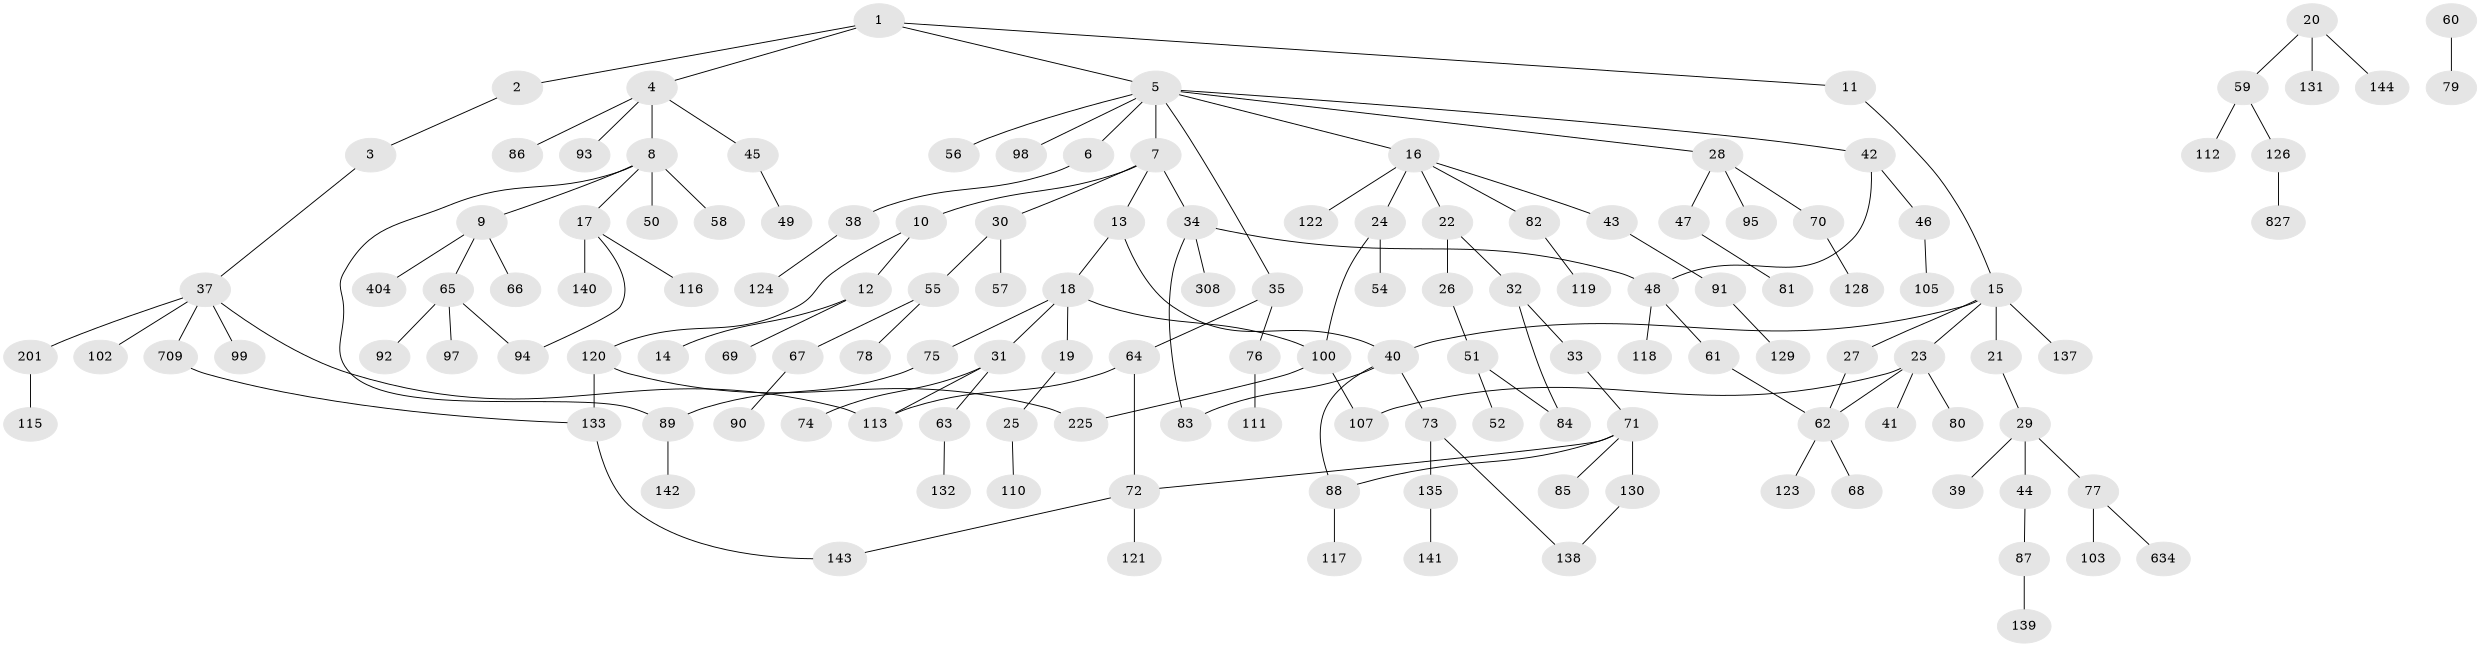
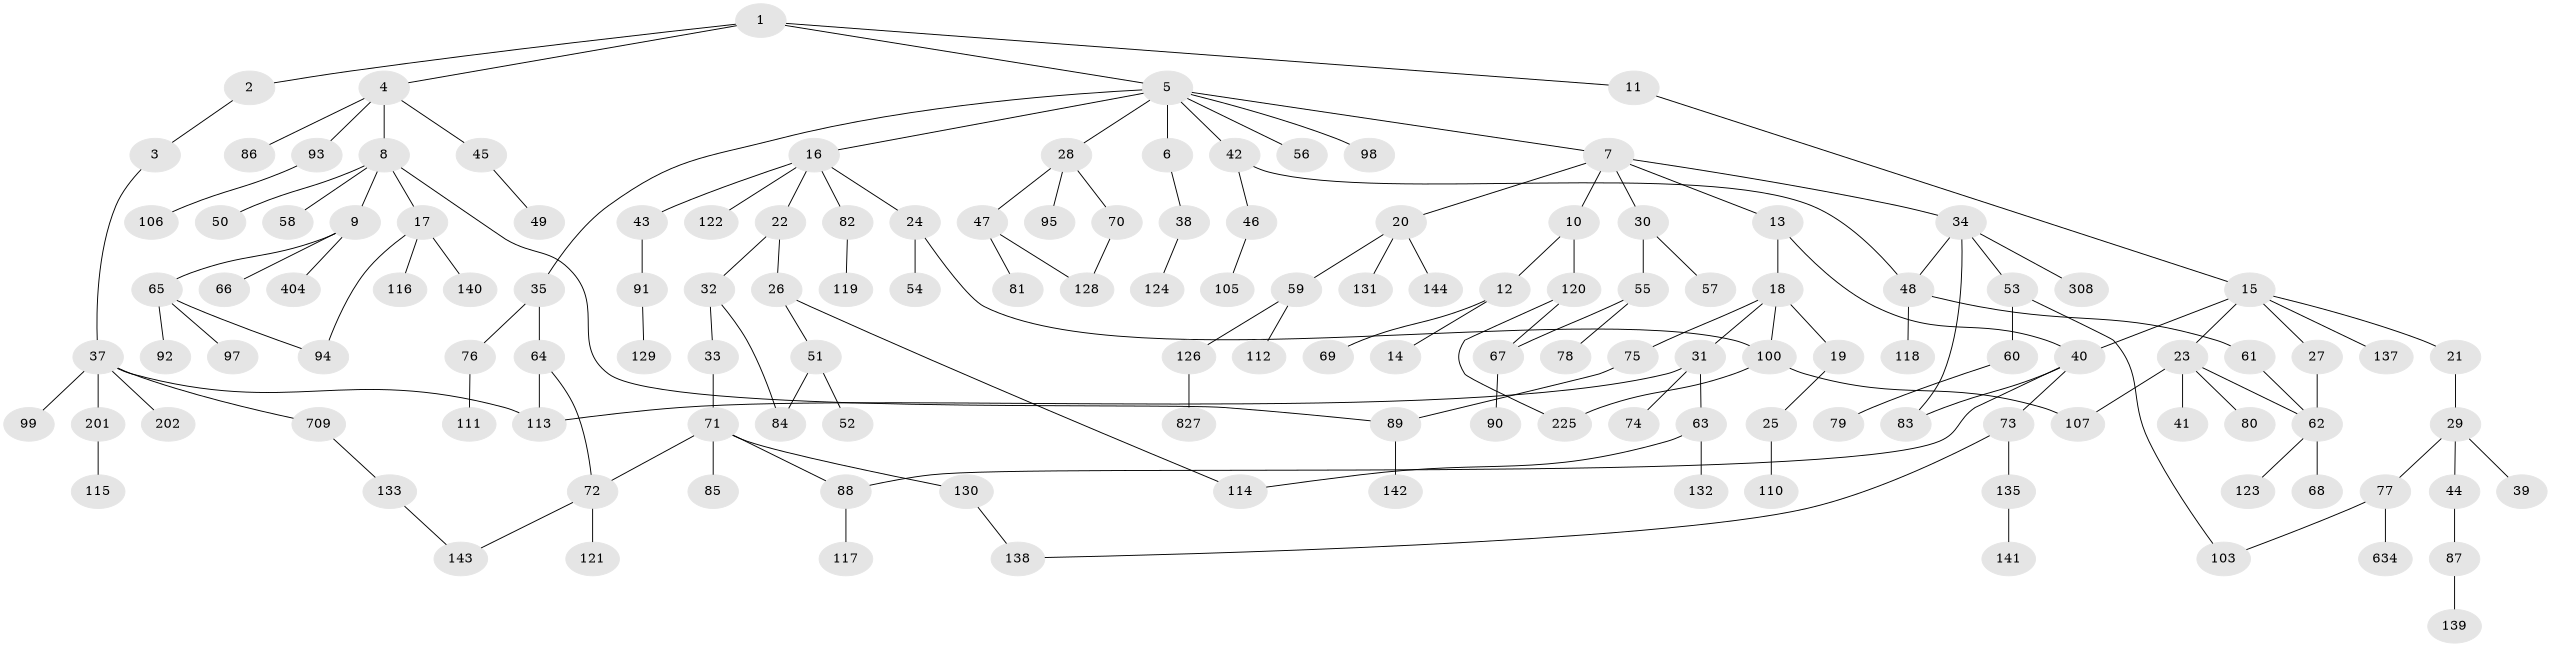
edge "7" -- "20": added
node "106": added
edge "47" -- "128": added
node "53": added
node "102": label "102" -> "202"
edge "120" -- "133": now "120" -- "67"
node "114": added
